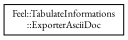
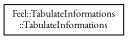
node "Feel::TabulateInformations ::ExporterAsciiDoc": label "Feel::TabulateInformations ::ExporterAsciiDoc" -> "Feel::TabulateInformations ::TabulateInformations"
